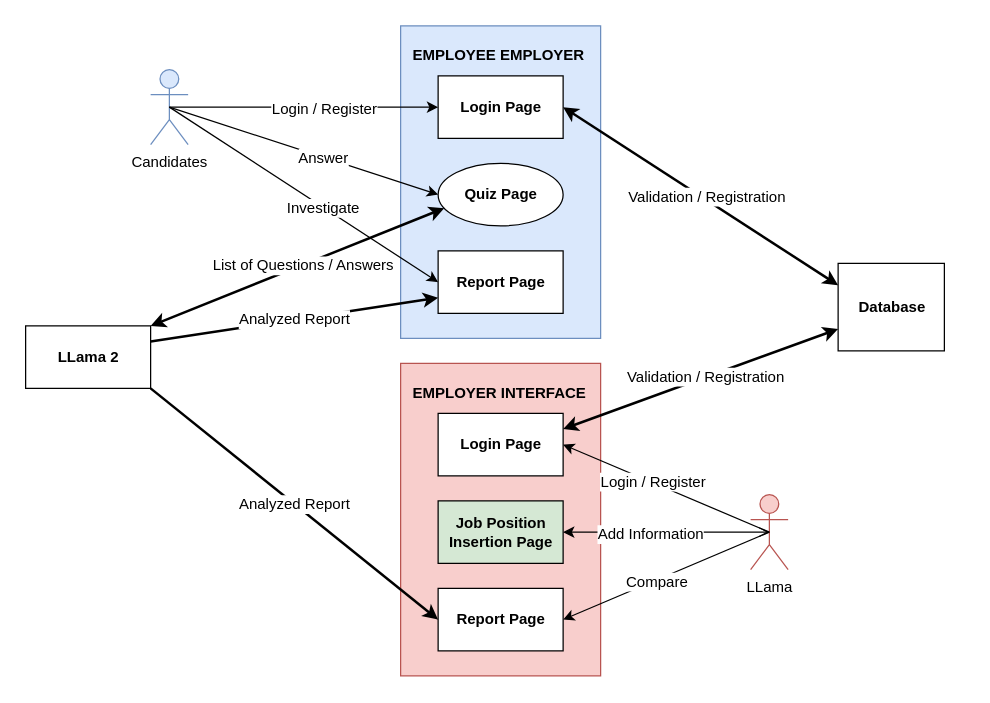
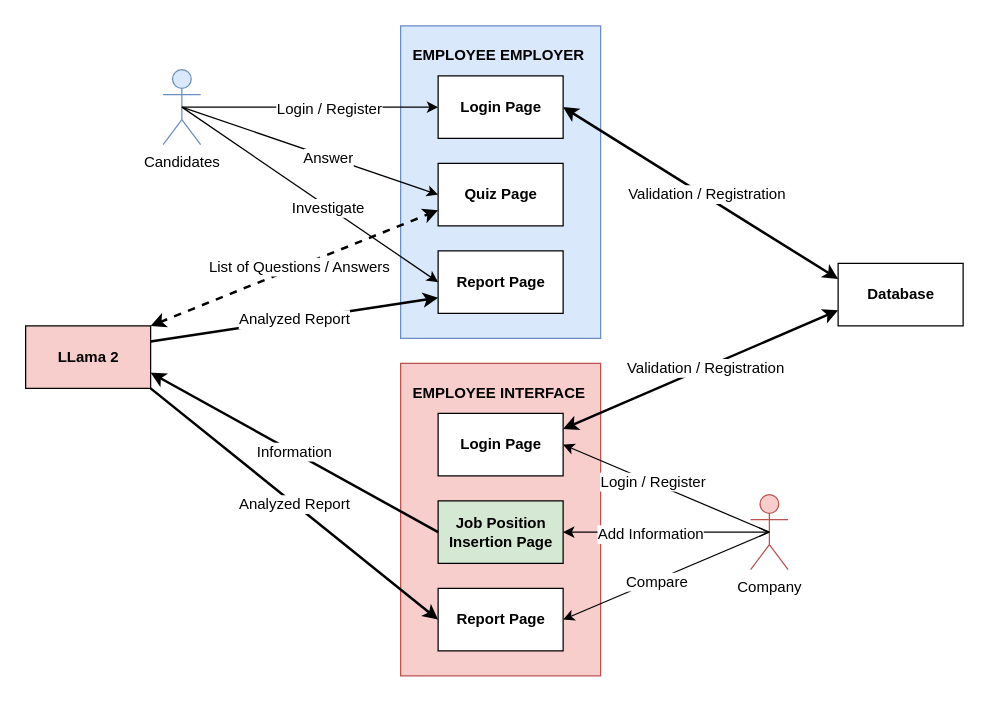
node "Candidates": moved (169, 107) -> (182, 107)
node "Quiz Page": shape ellipse -> rectangle
edge "Quiz Page" -- "LLama 2": style solid -> dashed
node "Database": size 106x88 -> 125x63
node "LLama 2": fillcolor #ffffff -> #f8cecc
node "EMPLOYER INTERFACE": label "EMPLOYER INTERFACE" -> "EMPLOYEE INTERFACE"
edge "Job Position Insertion Page" -> "LLama 2": added, label "Information"
node "LLama": label "LLama" -> "Company"
